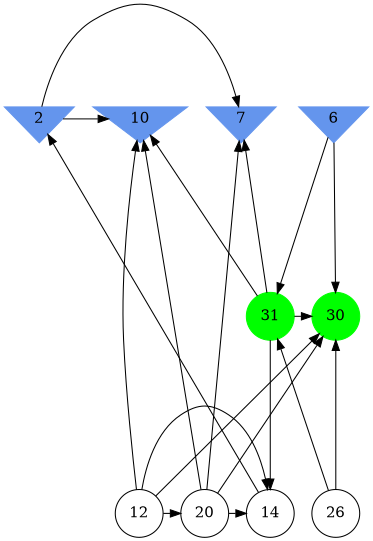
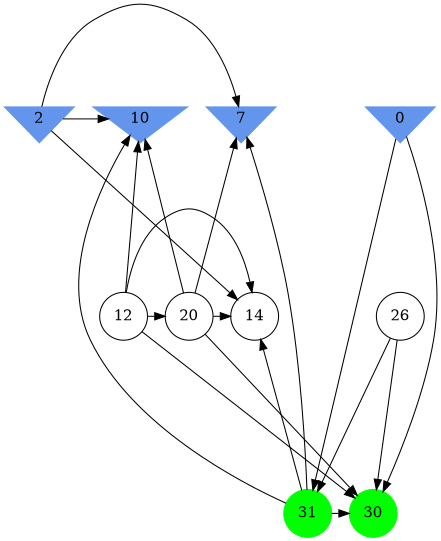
node "6": label "6" -> "0"
edge "14" -> "2": reversed
